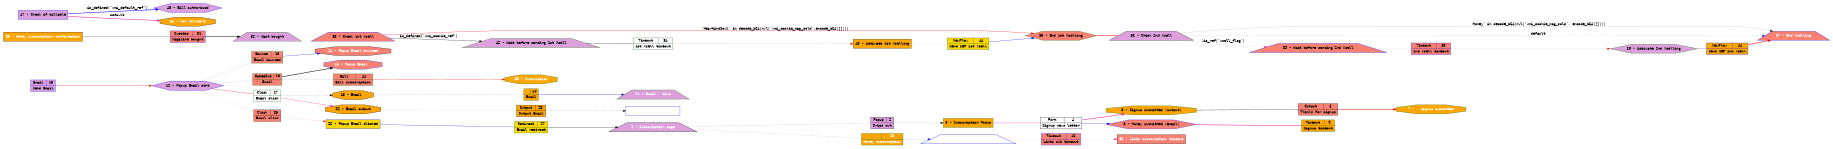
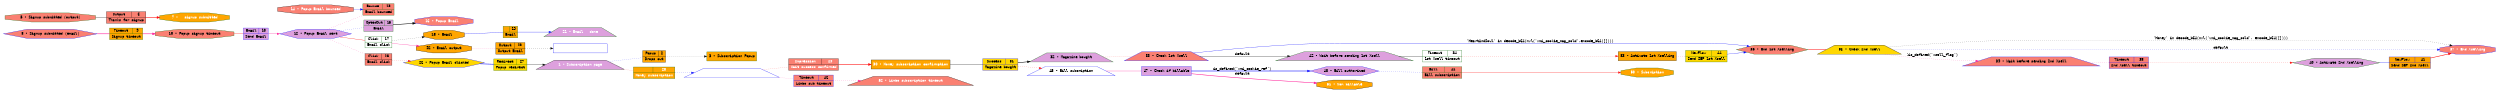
edge "47 - Check if billable" -> "48 - Bill authorized": label "is_defined('vmi_default_ref')" -> "is_defined('vmi_cookie_ref')"
edge "33 - Check 1st Xsell" -> "35 - End 1st Xselling": color red -> blue
node "10 - Popup signup timeout": added
edge "33 - Check 1st Xsell" -> "42 - Wait before sending 1st Xsell": label "is_defined('vmi_cookie_ref')" -> "default"
node "36 - Check 2nd Xsell": fillcolor plum -> gold
node "37 - End Xselling": shape trapezium -> octagon
node "Success": fillcolor salmon -> gold
node "32 - Wait bought": label "32 - Wait bought" -> "32 - Magazine bought"
edge "36 - Check 2nd Xsell" -> "39 - Wait before sending 2nd Xsell": label "!is_ref('xsell_flag')" -> "!is_defined('xsell_flag')"
node "43 - Activate 1st Xselling": label "43 - Activate 1st Xselling" -> "83 - Activate 1st Xselling"
node "60 - Activate 2nd Xselling": label "60 - Activate 2nd Xselling" -> "40 - Activate 2nd Xselling"
edge "Bounce" -> "14 - Popup Email bounced": reversed
node "Impression": added
node "45 - Bill subcription": added
edge "Bounce" -- "12 - Popup Email sent": color blue -> deeppink
node "OptedOut": fillcolor salmon -> plum
edge "OptedOut" -- "Bill": now "48 - Bill authorized" -- "Bill"
edge "Email" -> "12 - Popup Email sent": color red -> deeppink
edge "19" -- "18 - Email": style dotted -> solid
node "5 - Signup submitted (output)": fillcolor orange -> salmon
node "Popup": fillcolor plum -> orange
node "Form": removed
node "26 - Popup Email clicked": shape box -> hexagon
node "8 - Honey submitted (email)": label "8 - Honey submitted (email)" -> "8 - Signup submitted (email)"
edge "26 - Popup Email clicked" -- "Redirect": style solid -> bold
node "Redirect": text "Email redirect" -> "Popup redirect"
node "52 - Limbo subscription timeout": shape box -> trapezium
